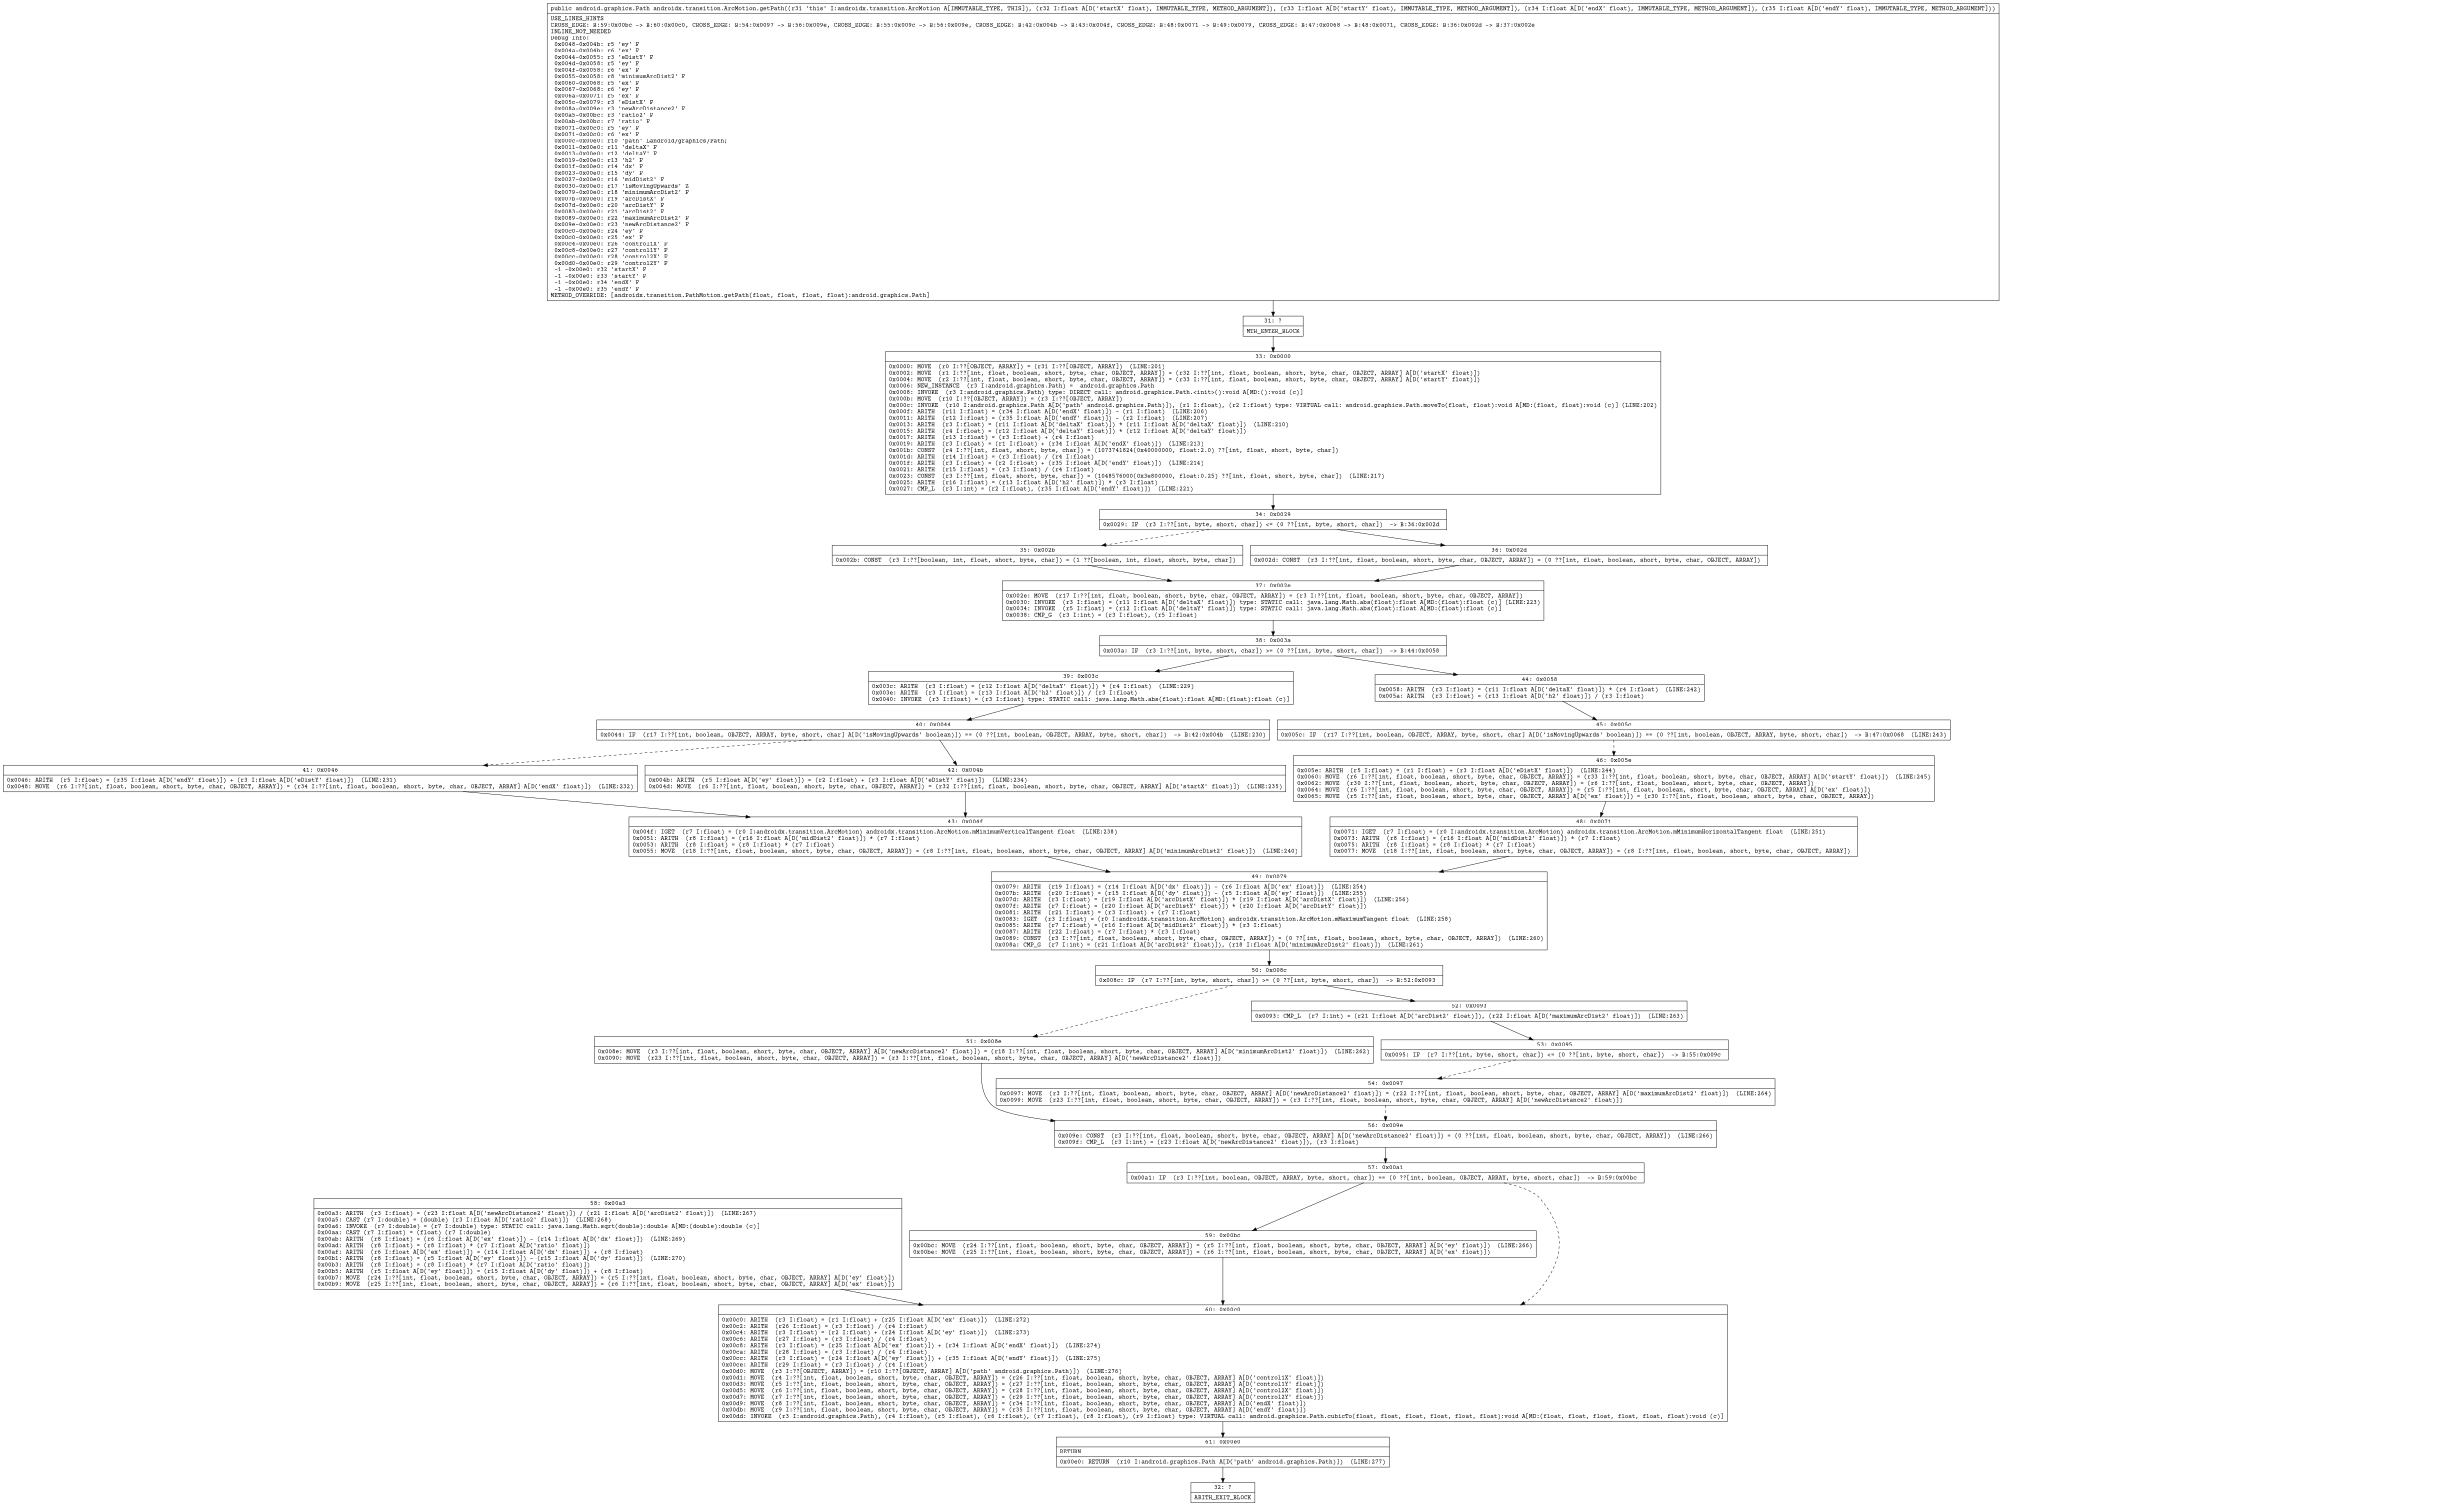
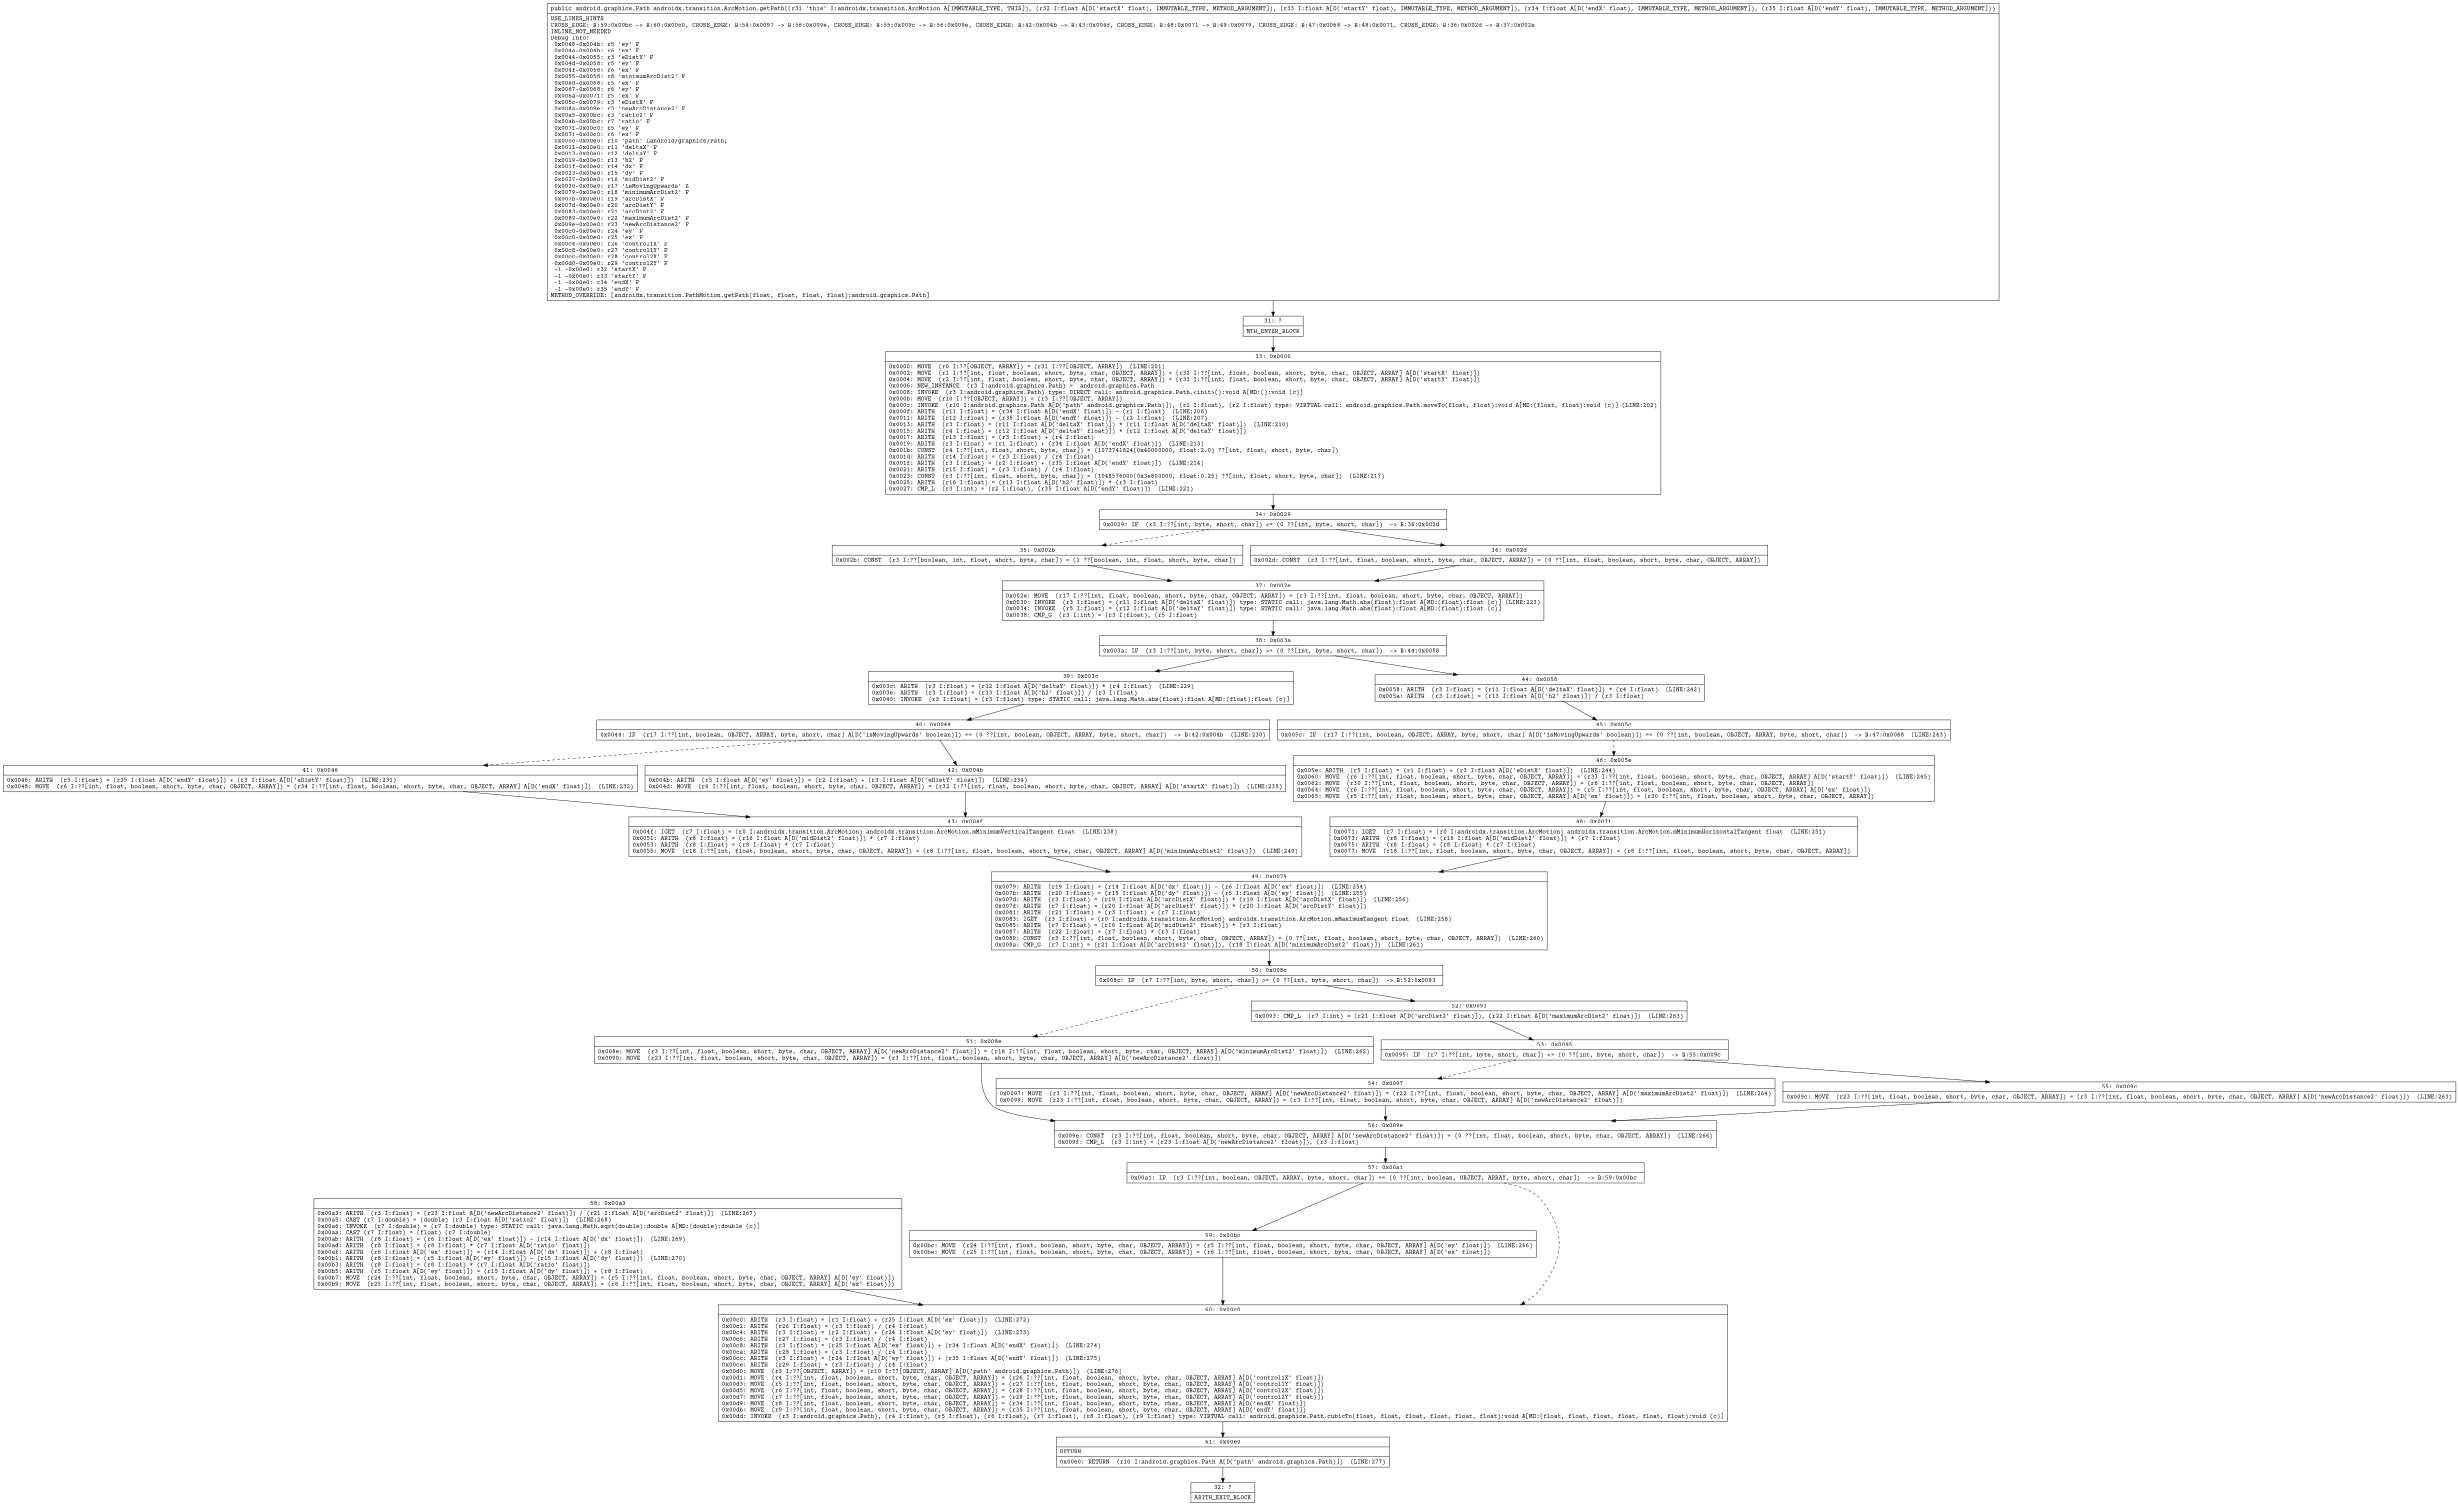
node "55: 0x009c": added
edge "54: 0x0097" -> "56: 0x009e": style dashed -> solid
